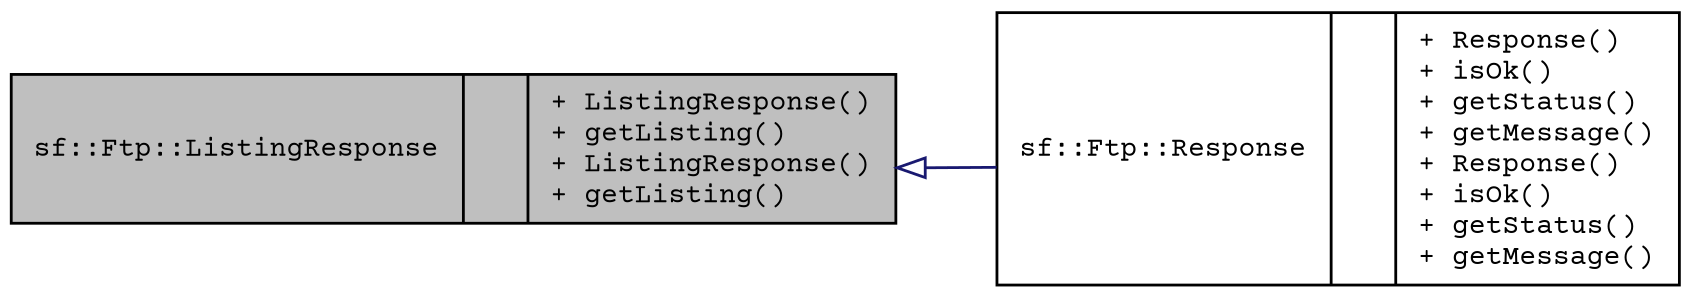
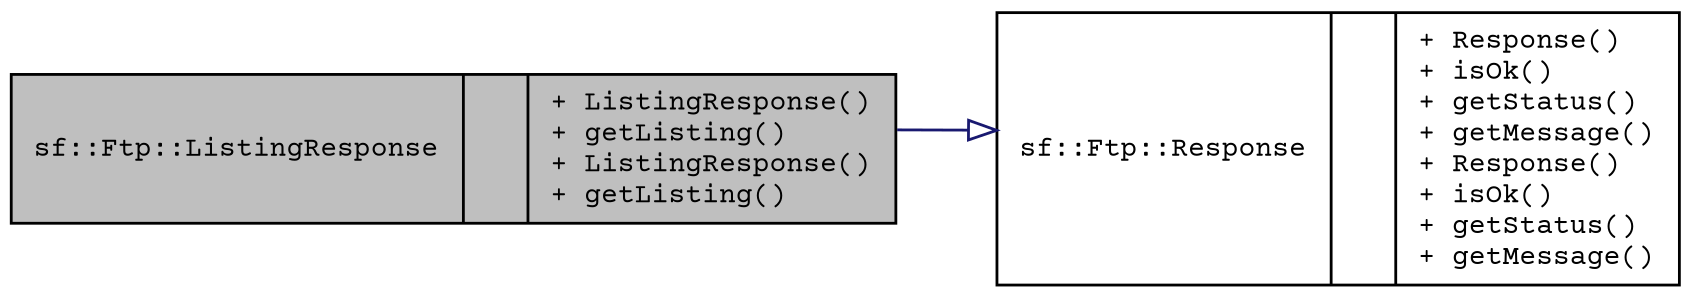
edge "sf::Ftp::Response" -> "sf::Ftp::ListingResponse": reversed
